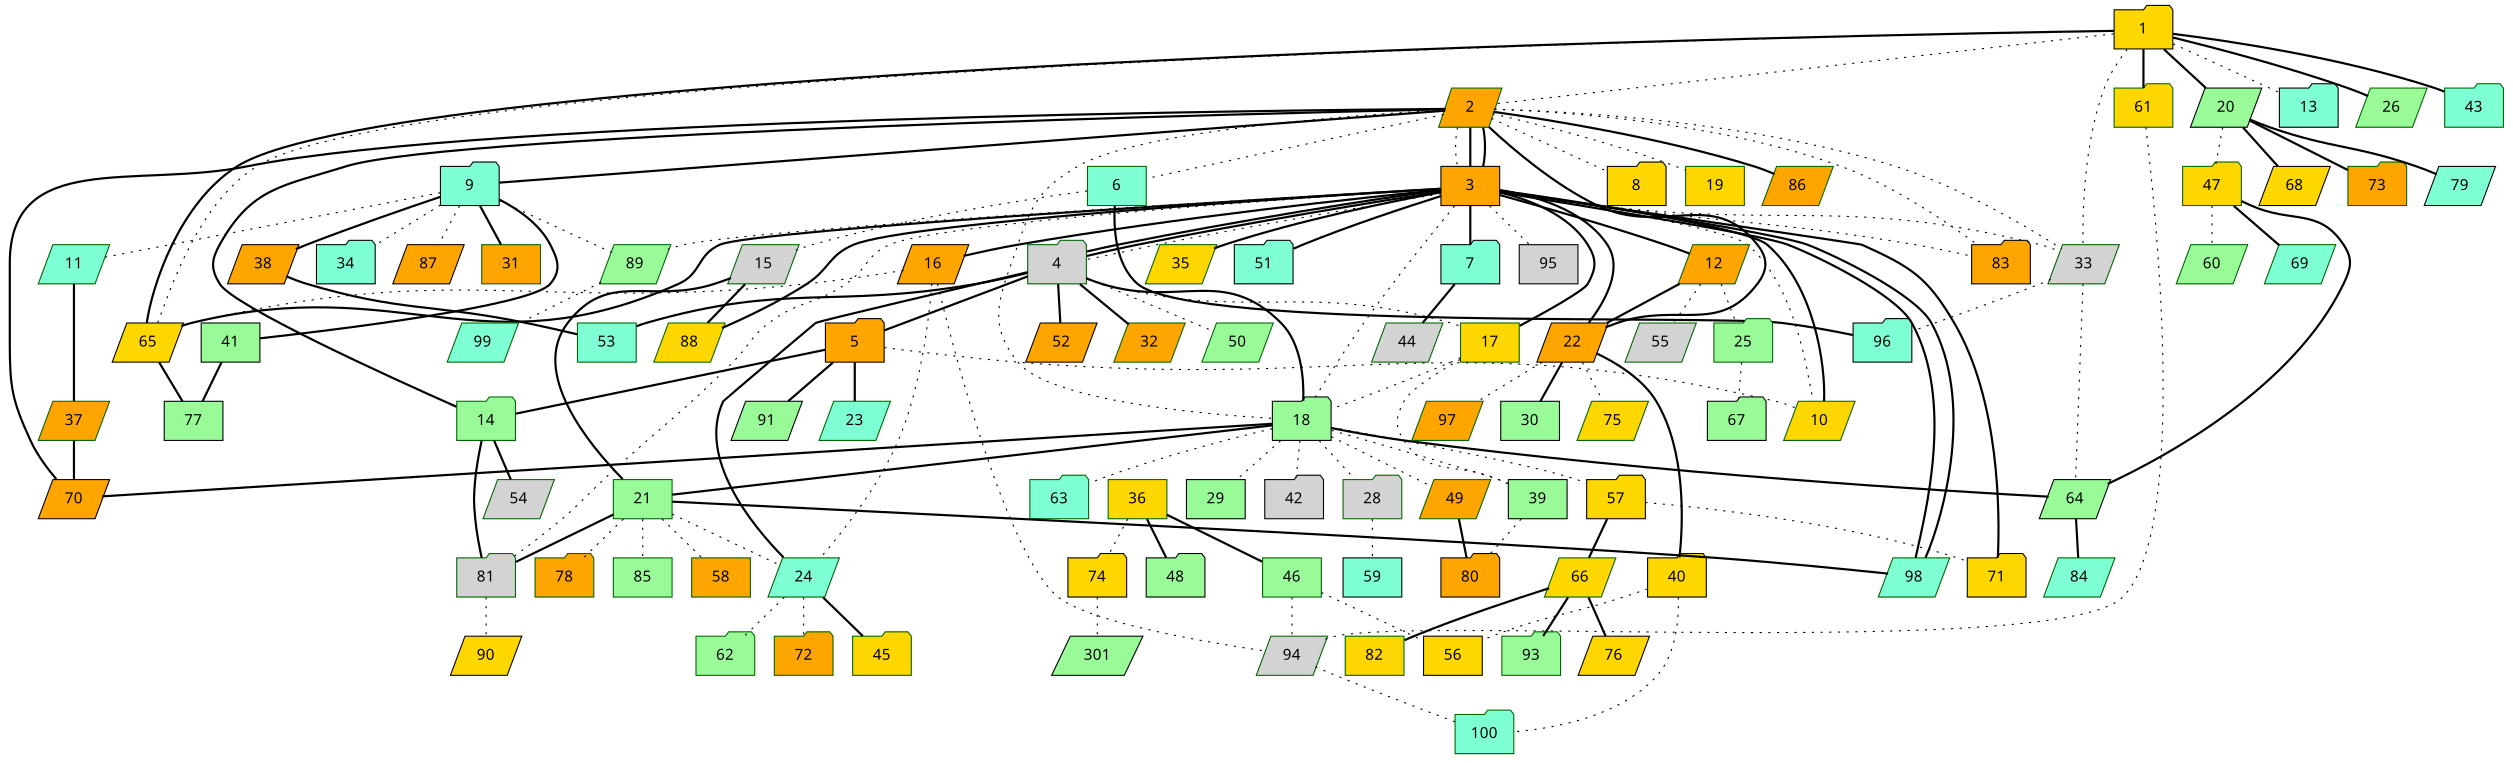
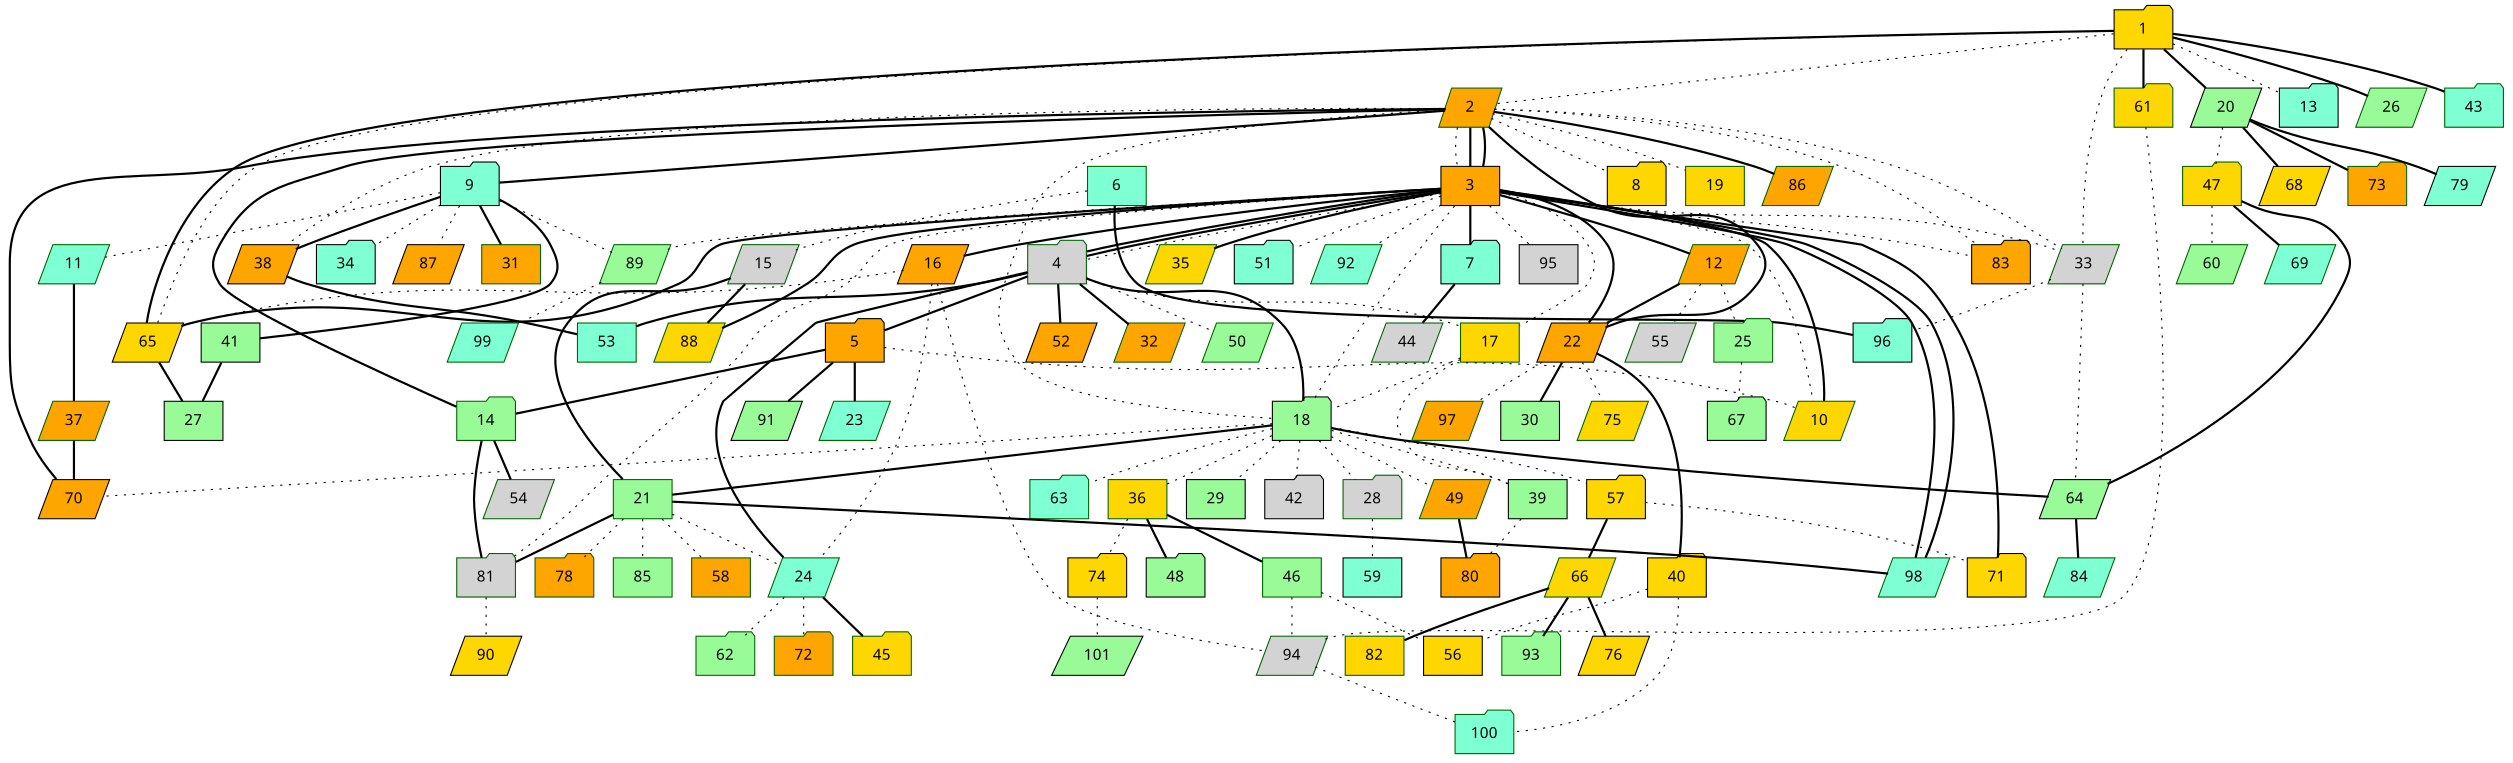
edge "2" -- "6": now "2" -- "38"
edge "3" -- "51": style bold -> dotted
edge "3" -- "17": style bold -> dotted
node "92": added
node "77": label "77" -> "27"
edge "18" -- "70": style bold -> dotted
edge "18" -- "36": added
node "301": label "301" -> "101"
